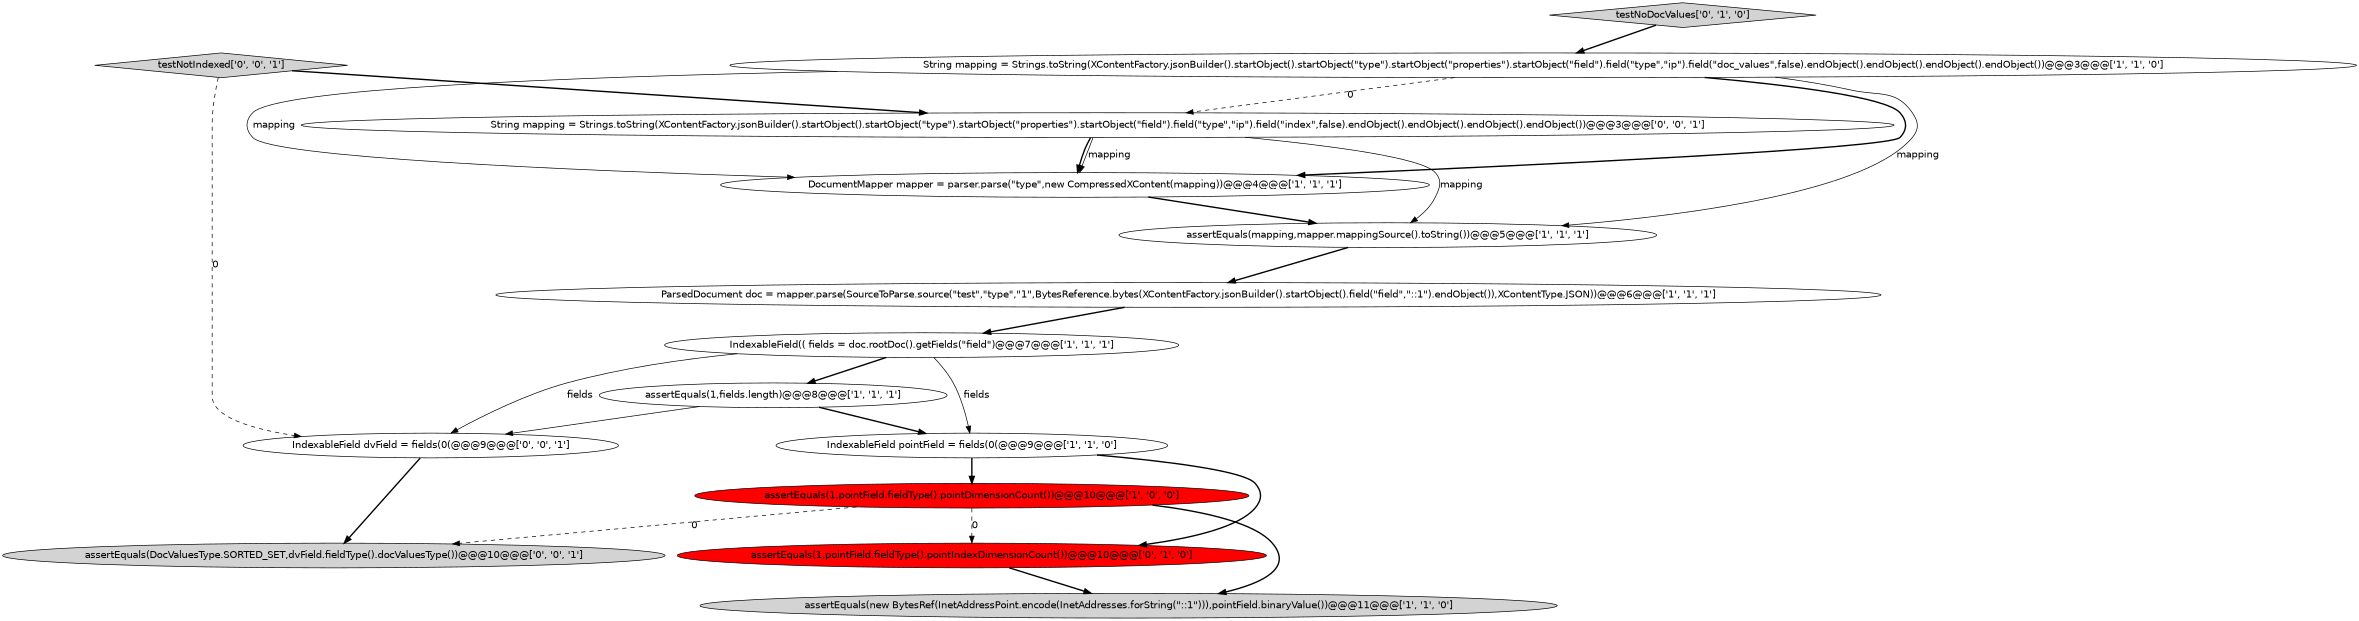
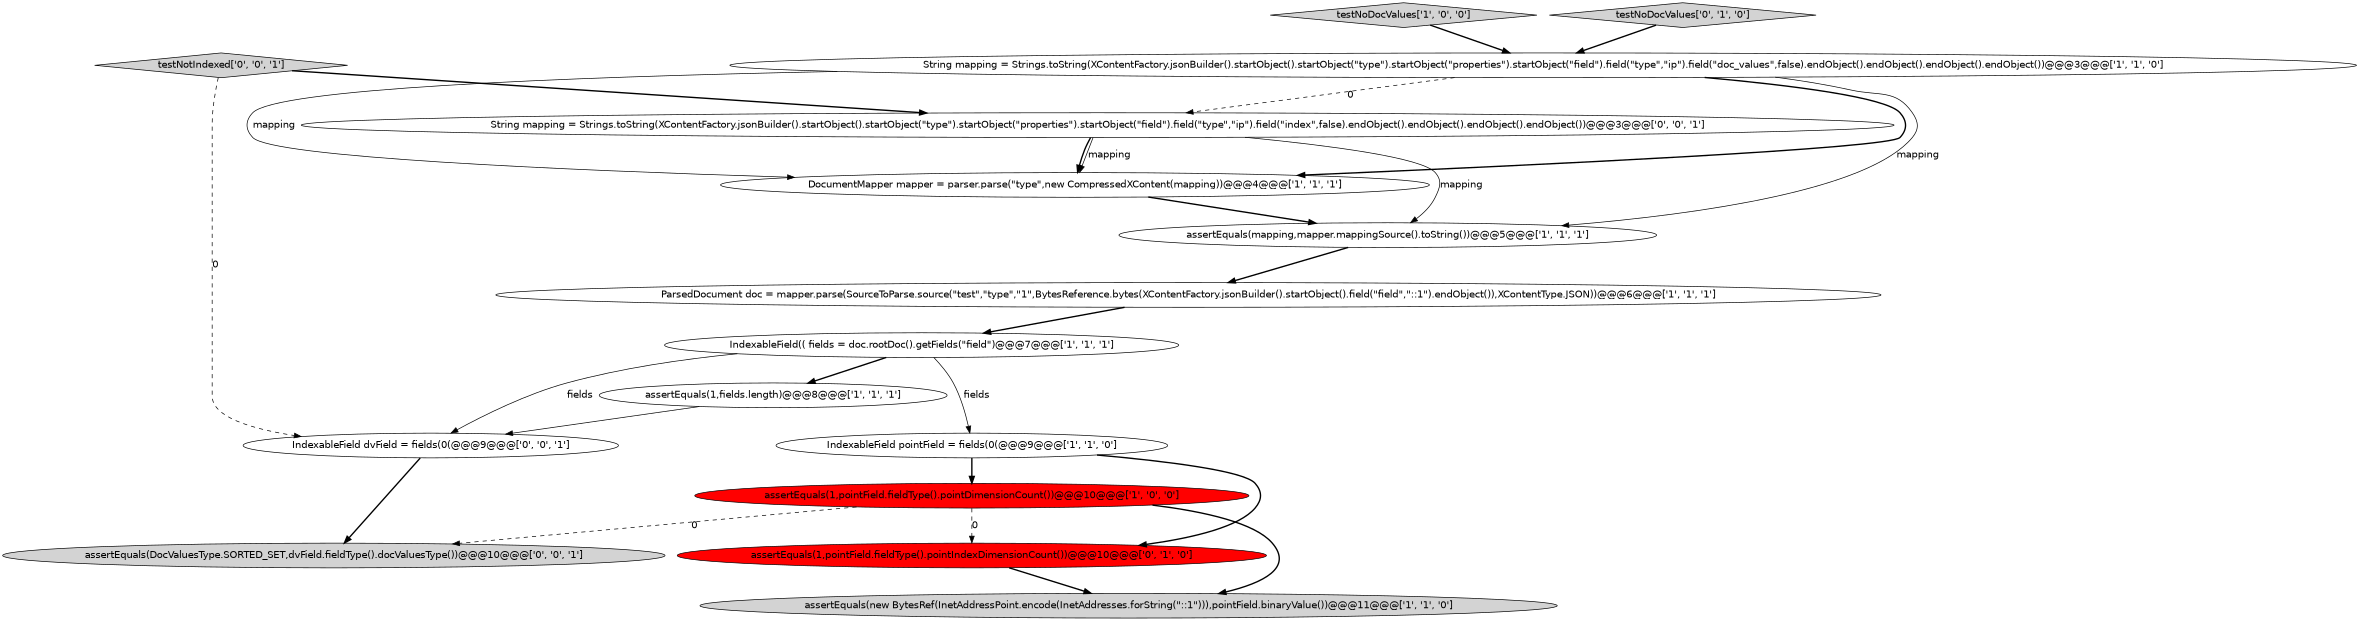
node "testNoDocValues['1', '0', '0']": added
edge "assertEquals(1,fields.length)@@@8@@@['1', '1', '1']" -> "IndexableField pointField = fields(0(@@@9@@@['1', '1', '0']": removed
